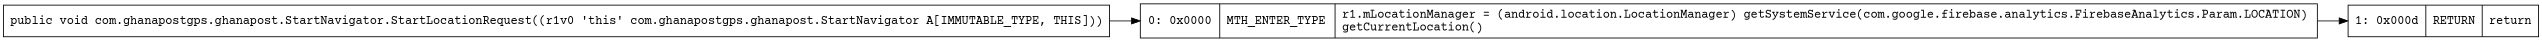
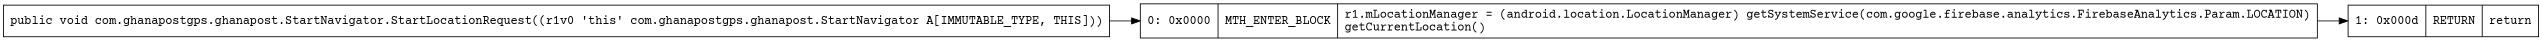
node "0: 0x0000": text "MTH_ENTER_TYPE" -> "MTH_ENTER_BLOCK"
